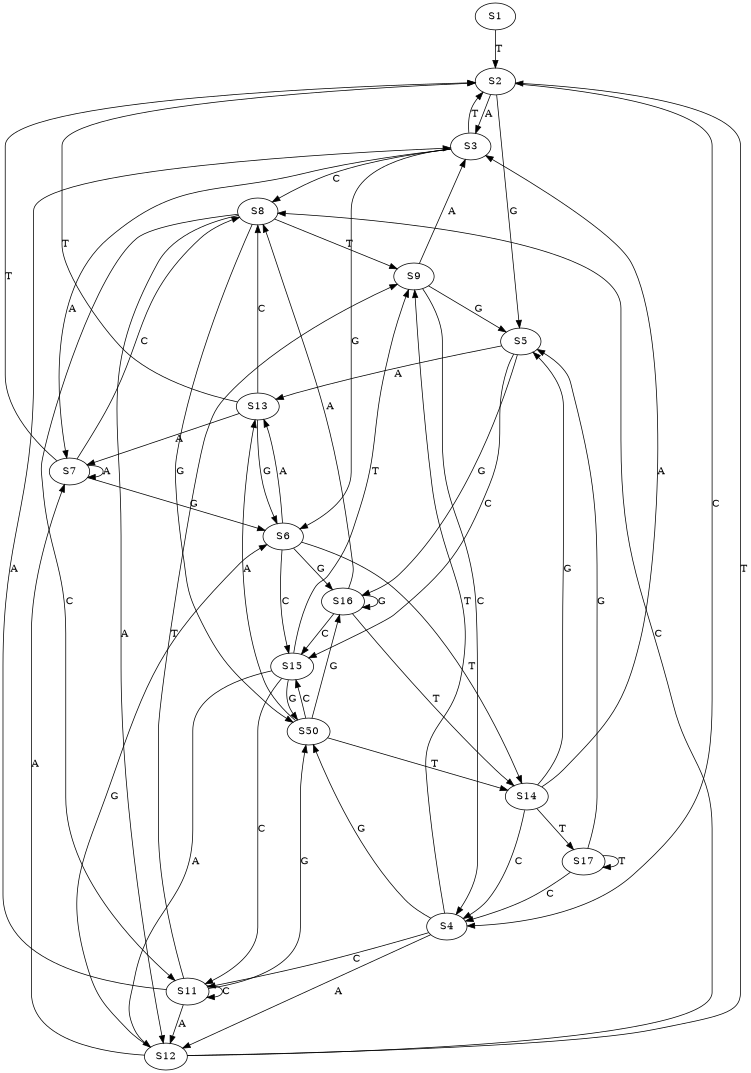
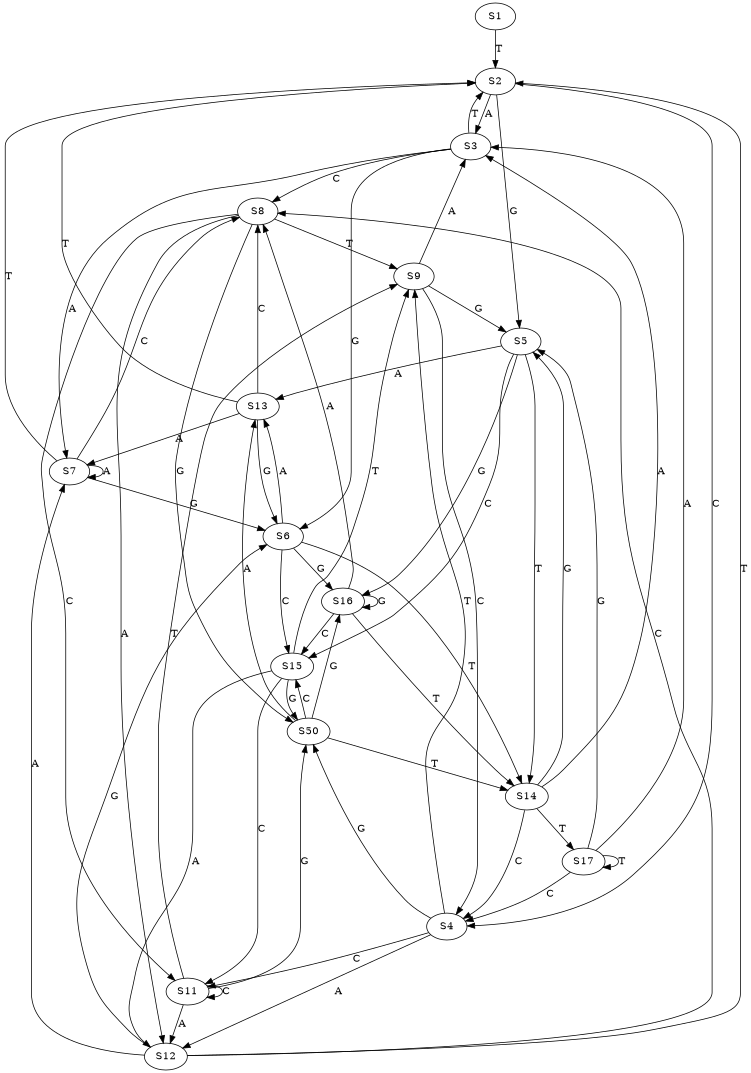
edge "S11" -> "S3": now "S17" -> "S3"
edge "S5" -> "S14": added, label "T"
